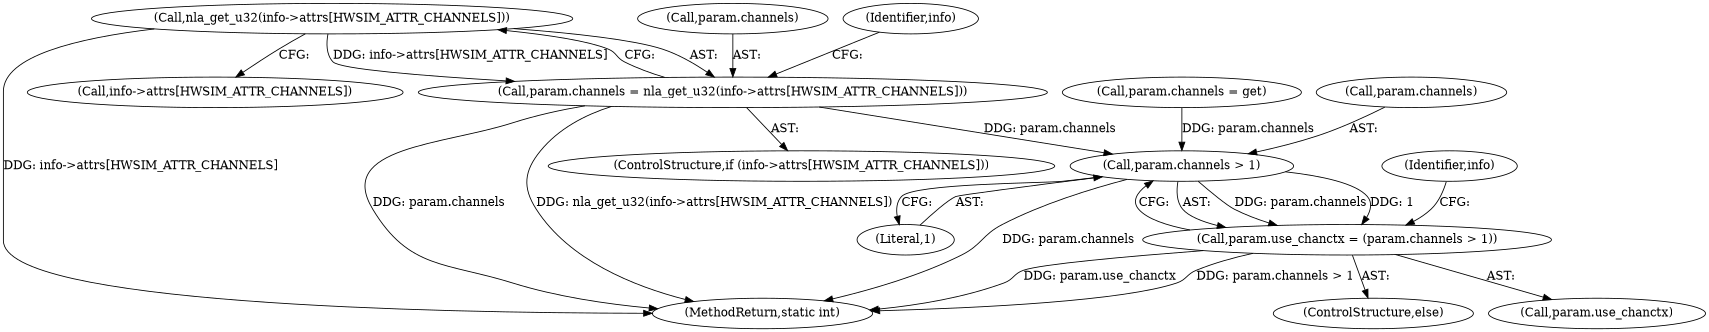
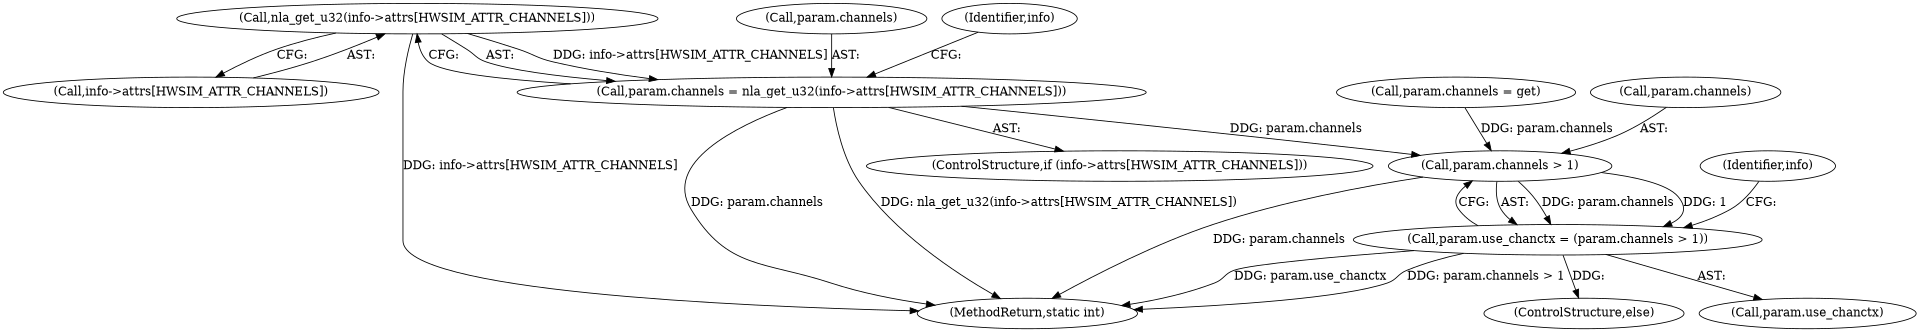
edge "(Call,info->attrs[HWSIM_ATTR_CHANNELS])" -> "(Call,nla_get_u32(info->attrs[HWSIM_ATTR_CHANNELS]))": added, label "AST:"
node "(Literal,1)": removed
edge "(Call,param.use_chanctx = (param.channels > 1))" -> "(ControlStructure,else)": label "AST: " -> "DDG: "
